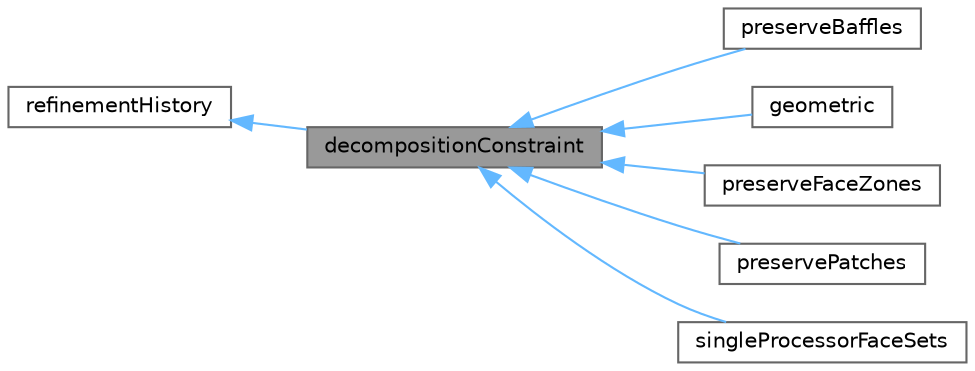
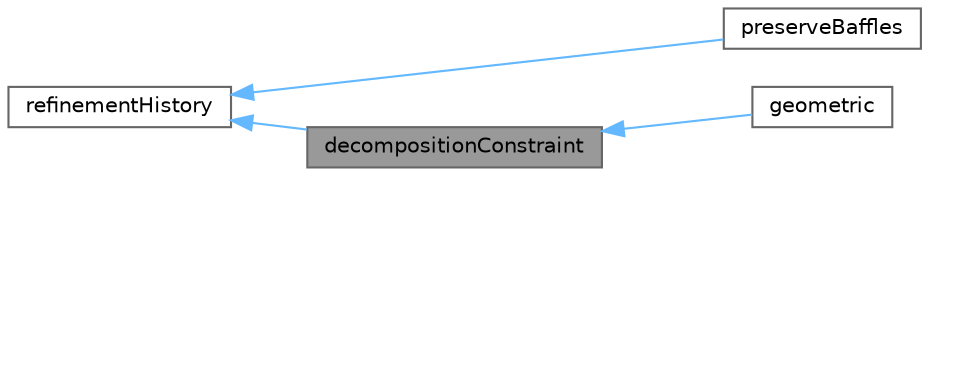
edge "preserveBaffles" -> "decompositionConstraint": now "preserveBaffles" -> "refinementHistory"
node "preserveFaceZones": removed
node "preservePatches": removed
node "singleProcessorFaceSets": removed
